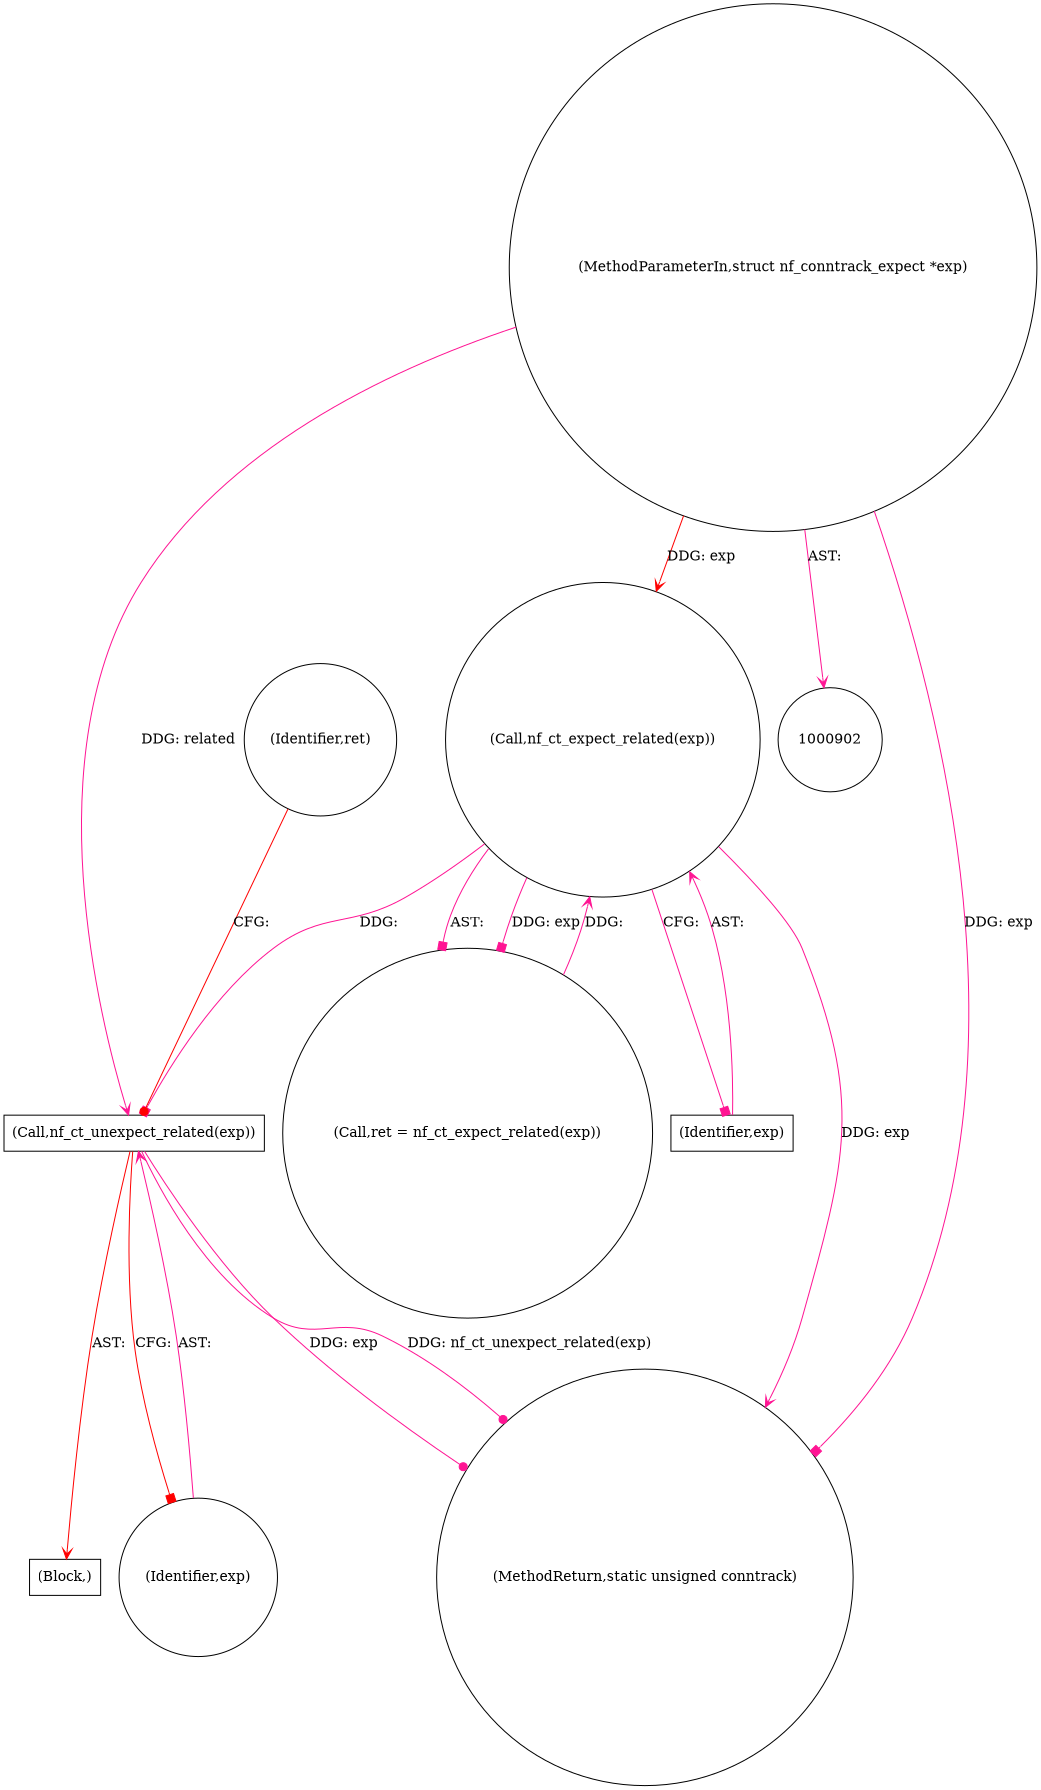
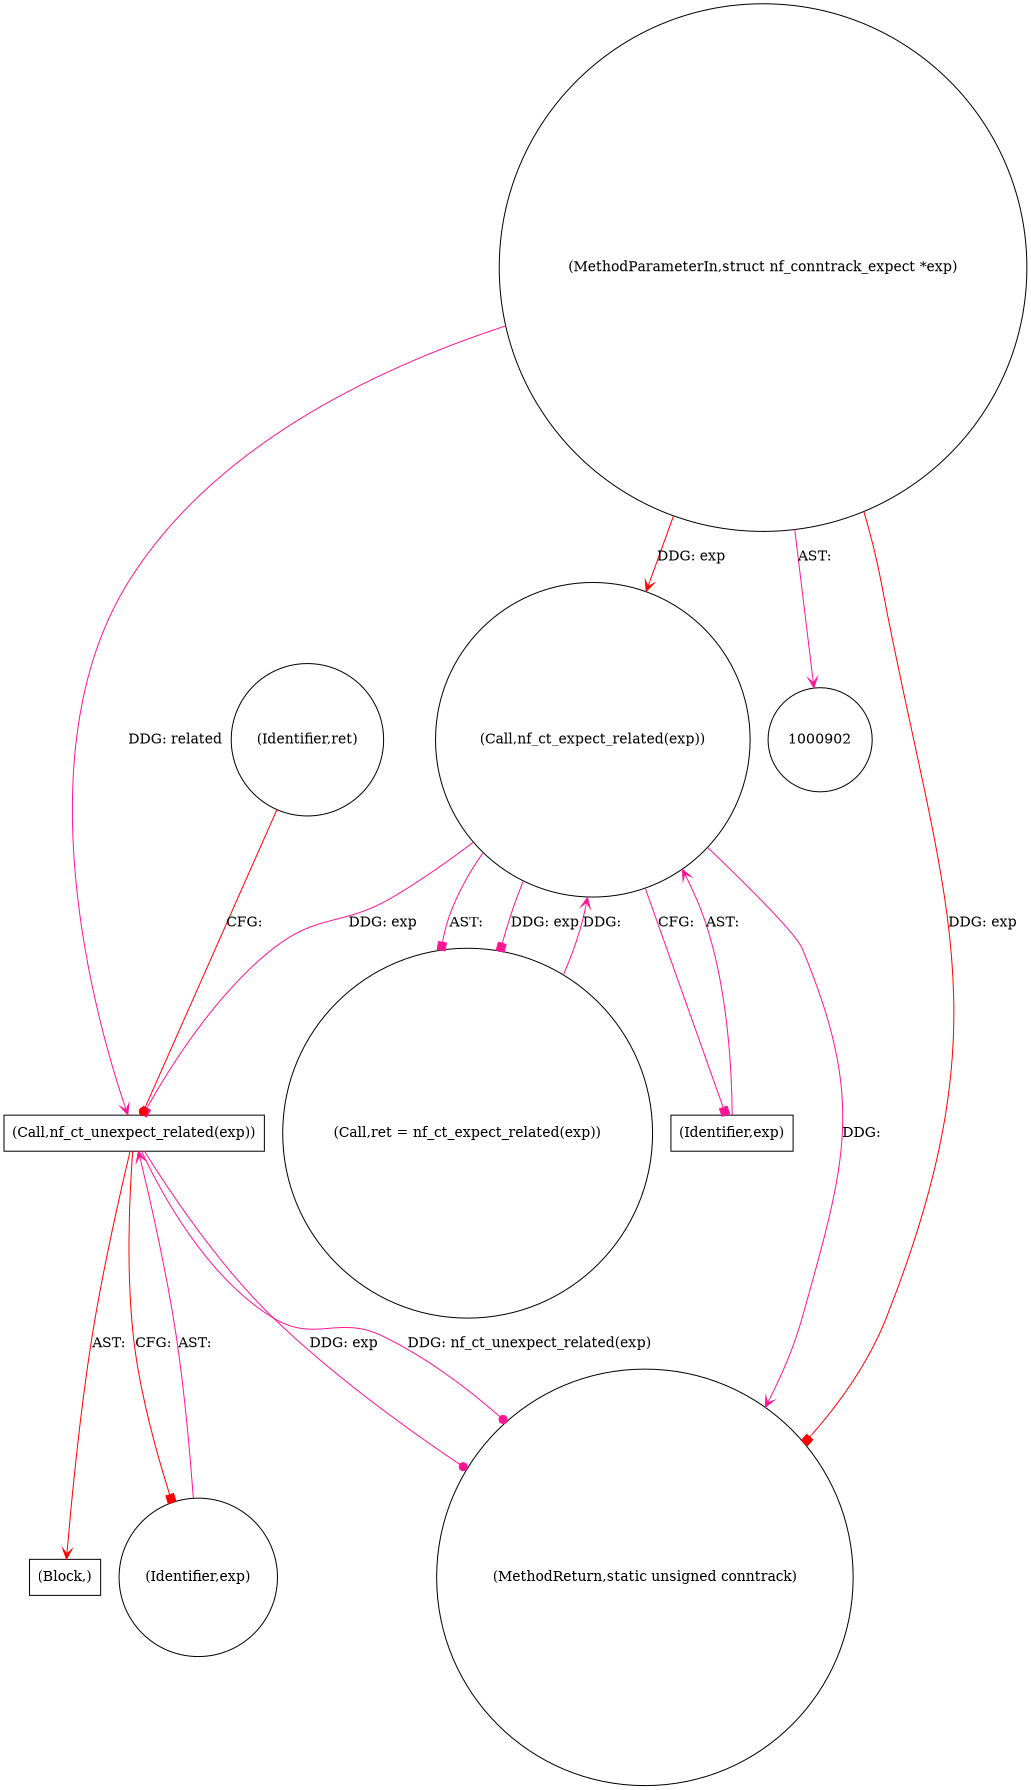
edge "(Call,nf_ct_expect_related(exp))" -> "(Call,nf_ct_unexpect_related(exp))": label "DDG: " -> "DDG: exp"
edge "(MethodParameterIn,struct nf_conntrack_expect *exp)" -> "(MethodReturn,static unsigned conntrack)": color deeppink -> red
edge "(Call,nf_ct_expect_related(exp))" -> "(MethodReturn,static unsigned conntrack)": label "DDG: exp" -> "DDG: "
